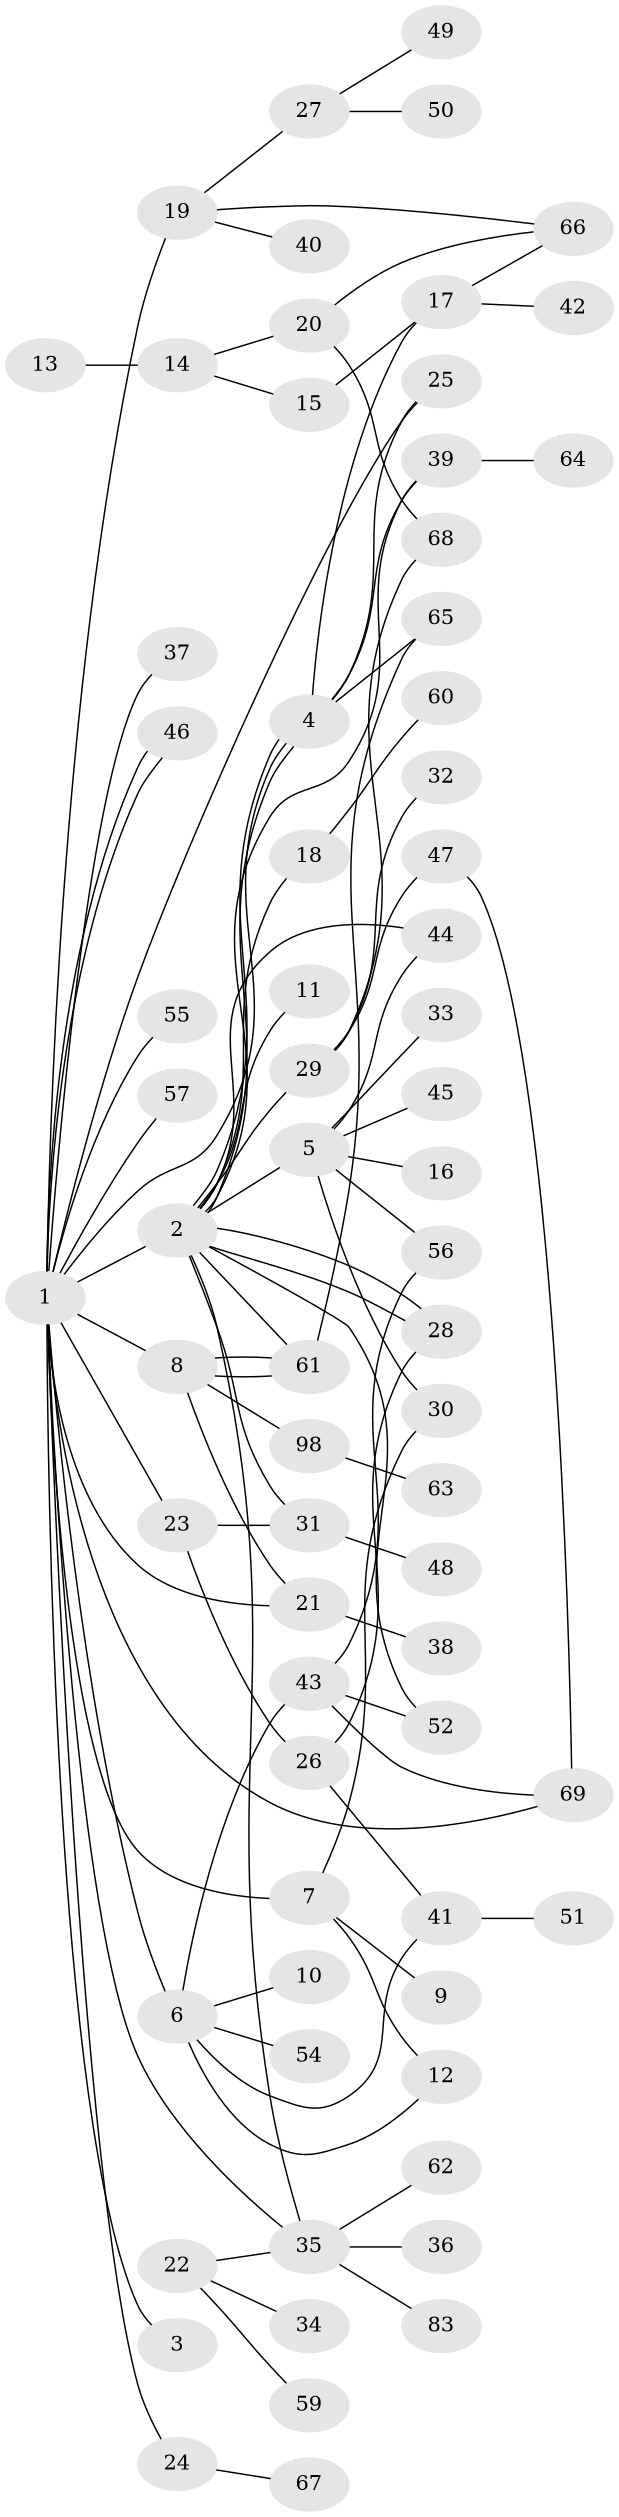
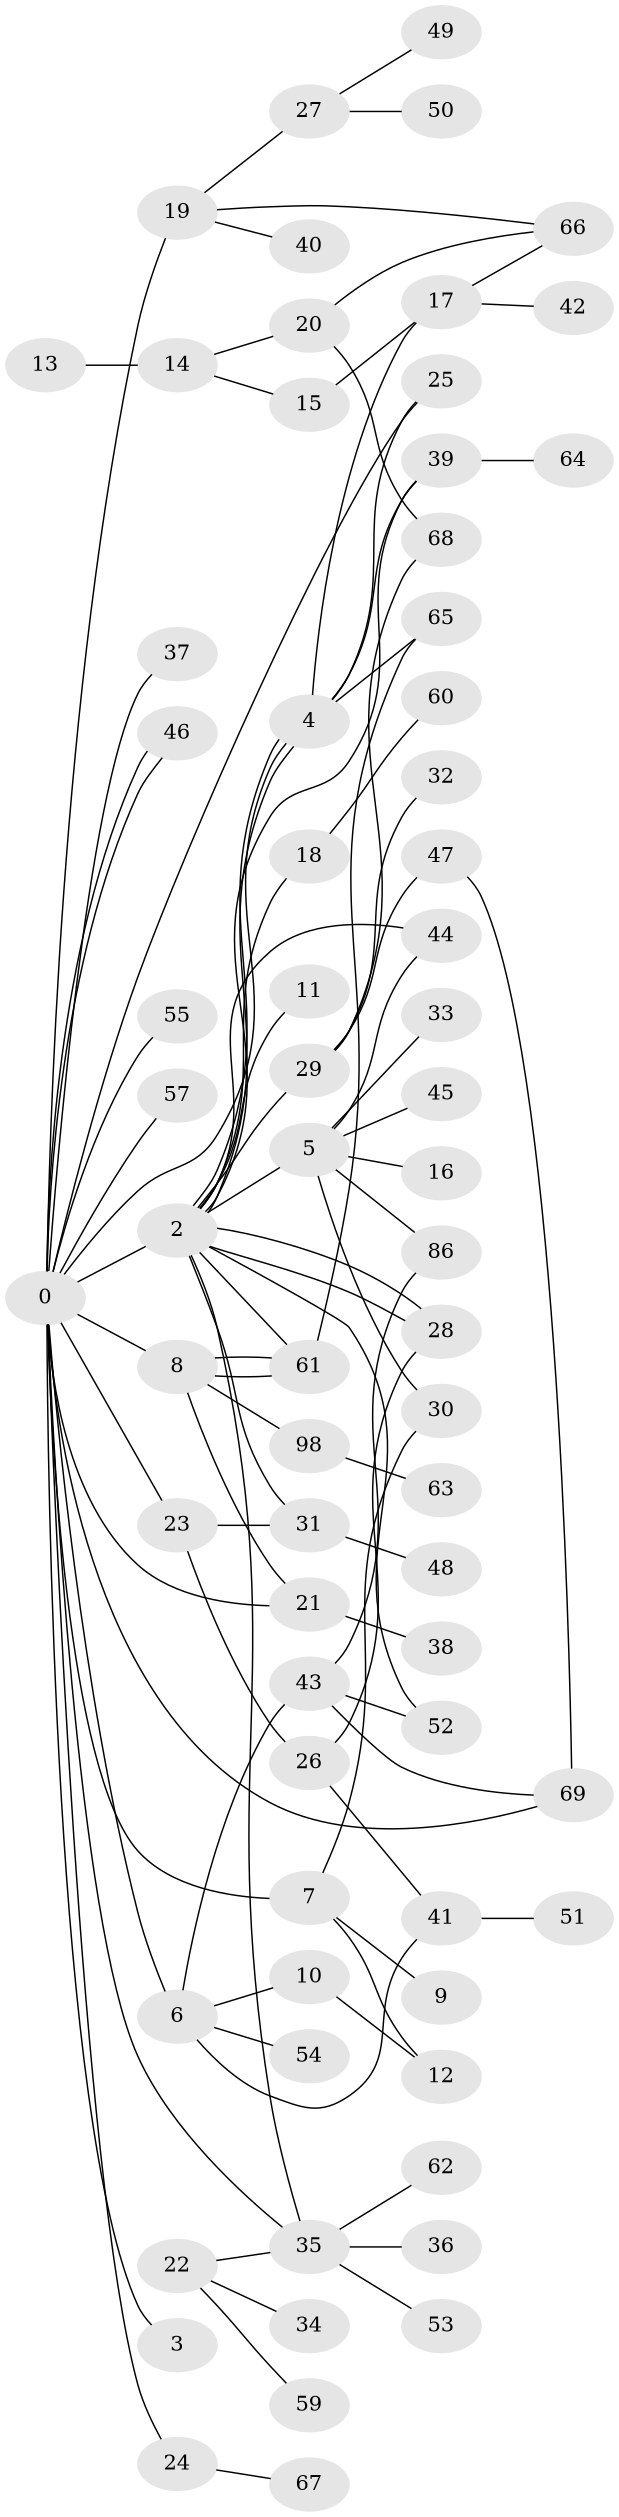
node "56": label "56" -> "86"
node "1": label "1" -> "0"
edge "6" -- "12": now "10" -- "12"
node "83": label "83" -> "53"
